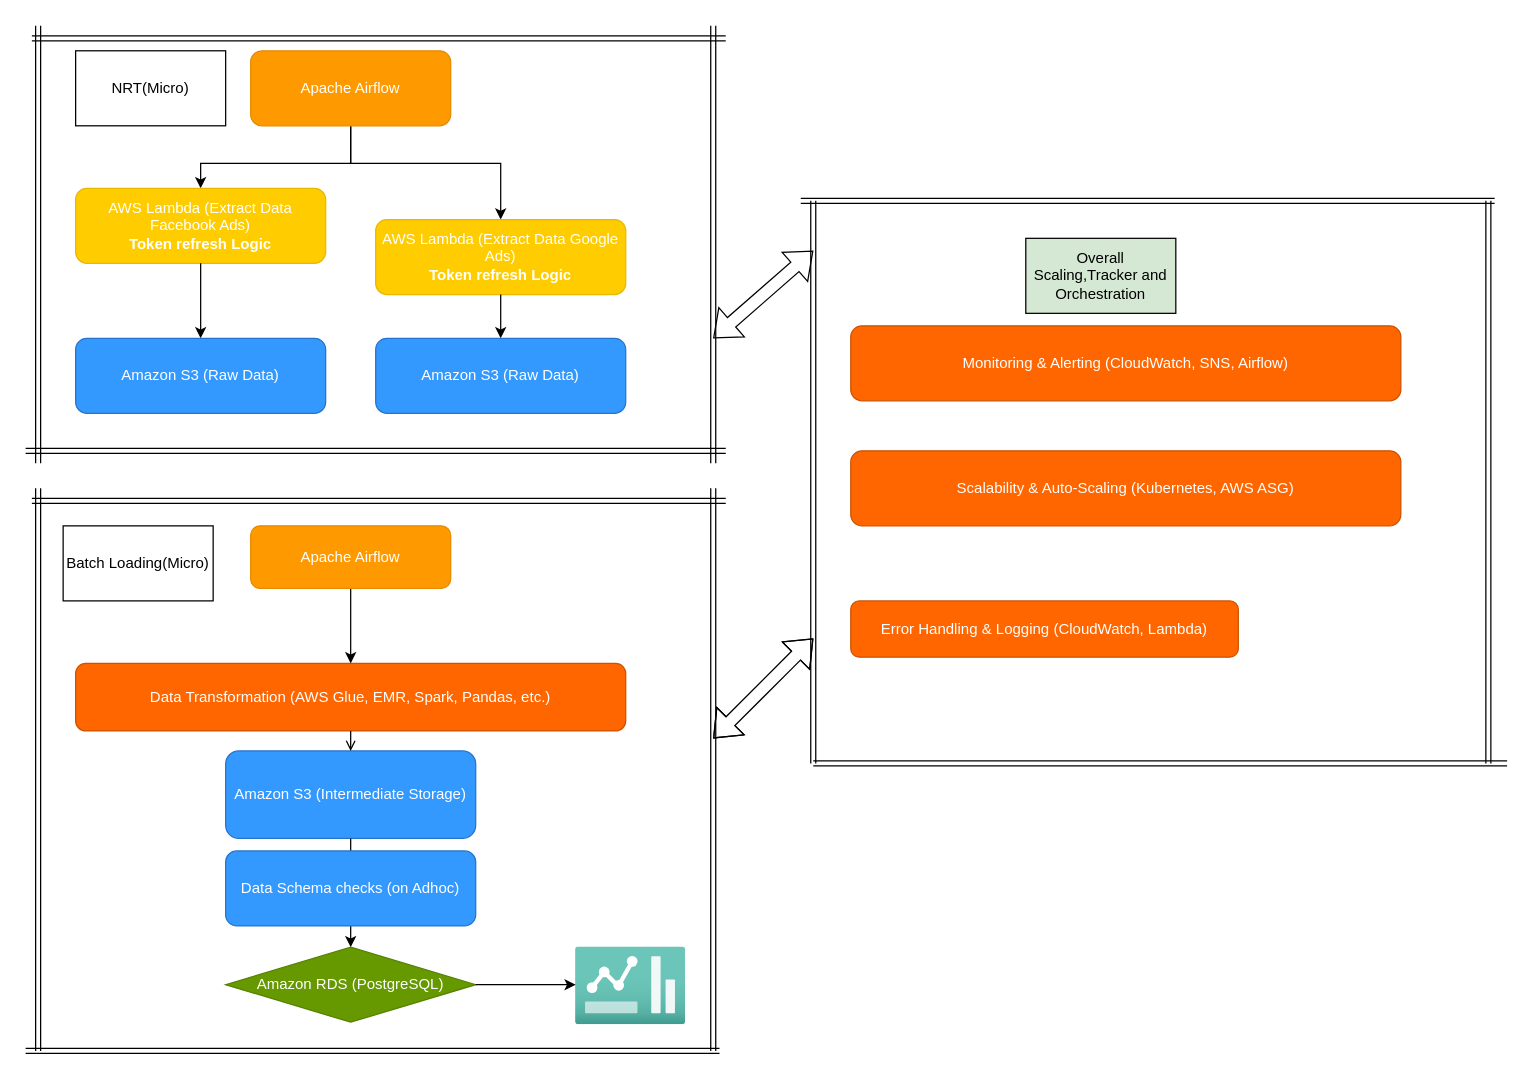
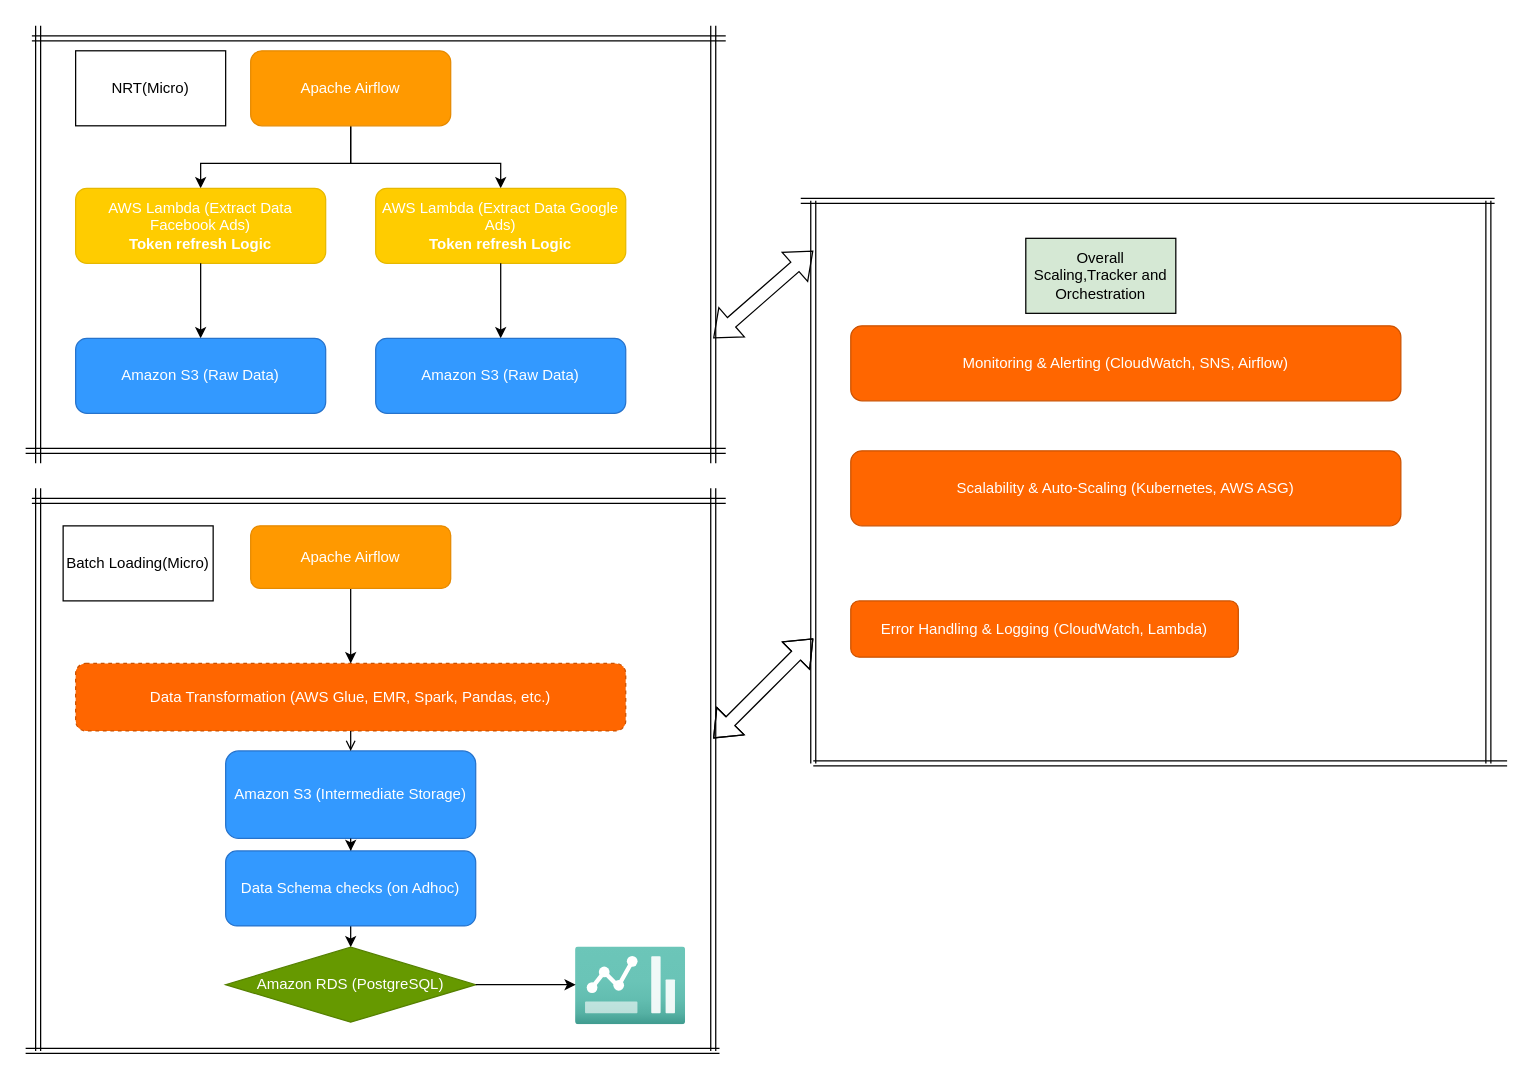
node "AWS Lambda (Extract Data Google Ads) Token refresh Logic": moved (501, 257) -> (501, 226)
node "Data Transformation (AWS Glue, EMR, Spark, Pandas, etc.)": style solid -> dashed
edge "Amazon S3 (Intermediate Storage)" -- "Data Schema checks (on Adhoc)": arrowhead none -> classic
